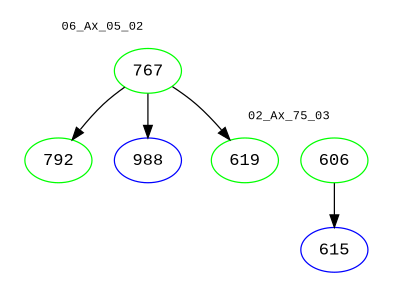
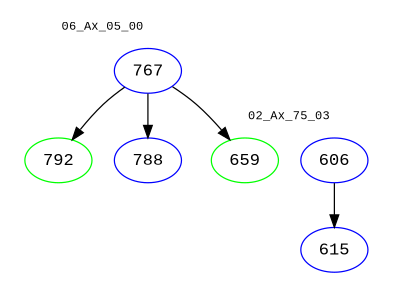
cluster "06_Ax_05_02": label "06_Ax_05_02" -> "06_Ax_05_00"
node "767": color green -> blue
node "988": label "988" -> "788"
node "619": label "619" -> "659"
node "606": color green -> blue
